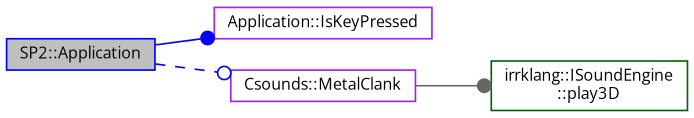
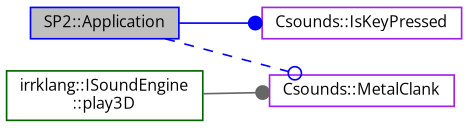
node "Application::IsKeyPressed": label "Application::IsKeyPressed" -> "Csounds::IsKeyPressed"
edge "Csounds::MetalClank" -> "irrklang::ISoundEngine ::play3D": reversed
